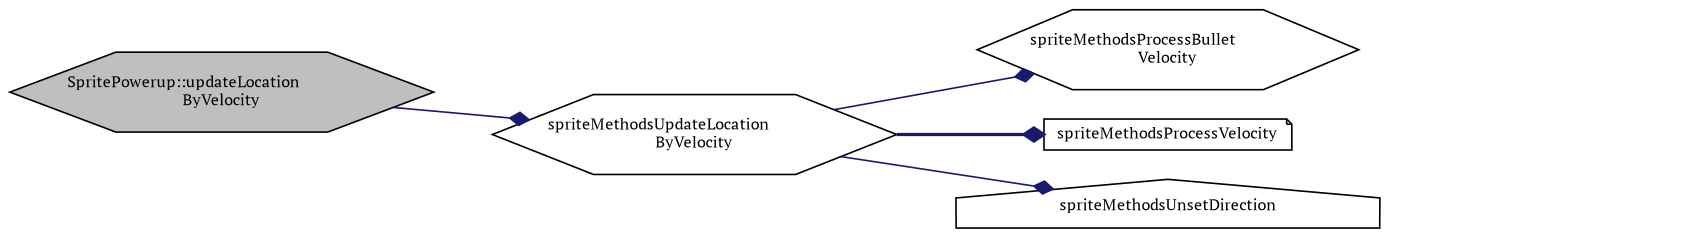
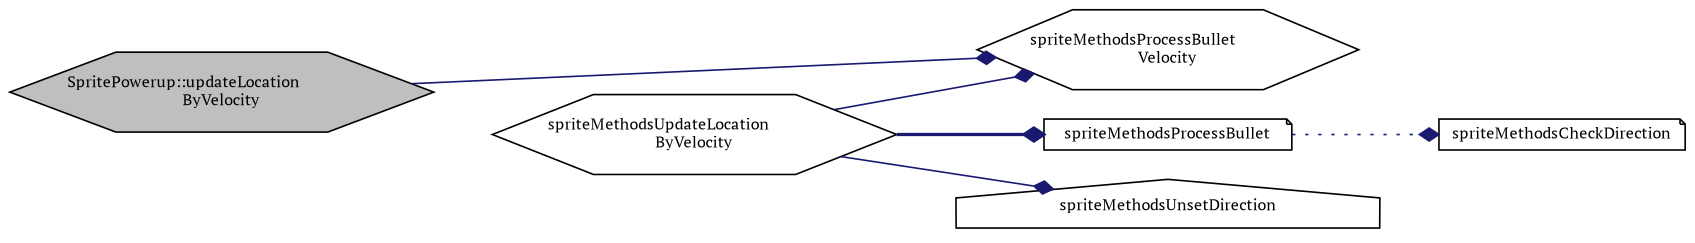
edge "SpritePowerup::updateLocation ByVelocity" -> "spriteMethodsUpdateLocation ByVelocity": now "SpritePowerup::updateLocation ByVelocity" -> "spriteMethodsProcessBullet Velocity"
node "spriteMethodsProcessVelocity": label "spriteMethodsProcessVelocity" -> "spriteMethodsProcessBullet"
node "spriteMethodsCheckDirection": added
